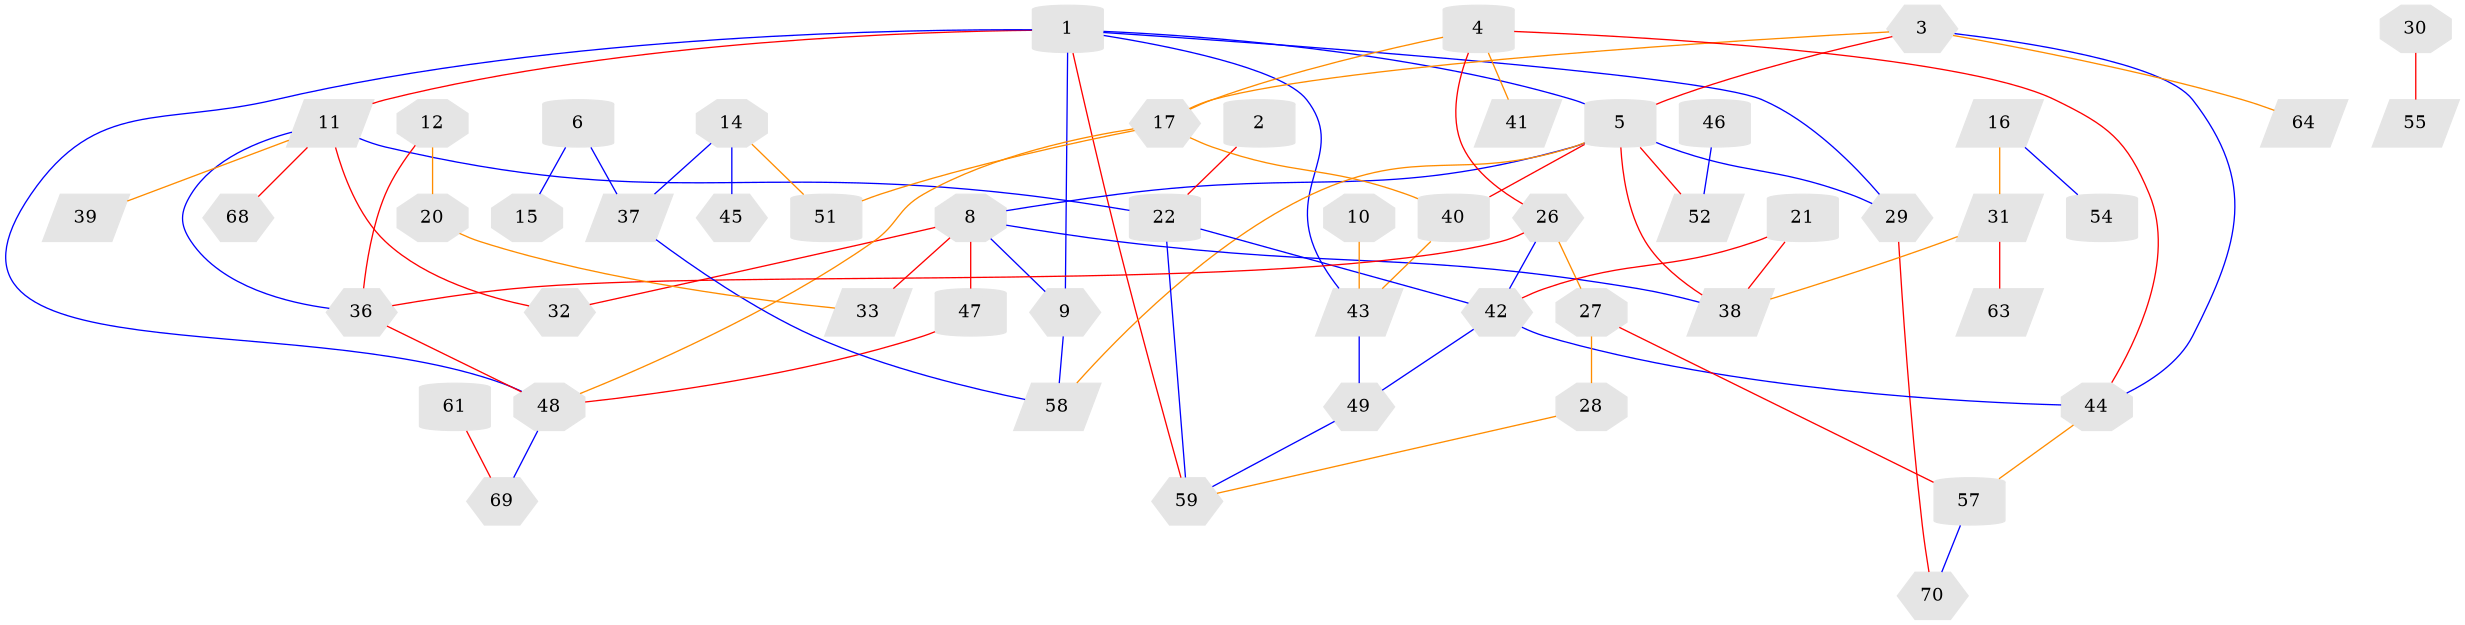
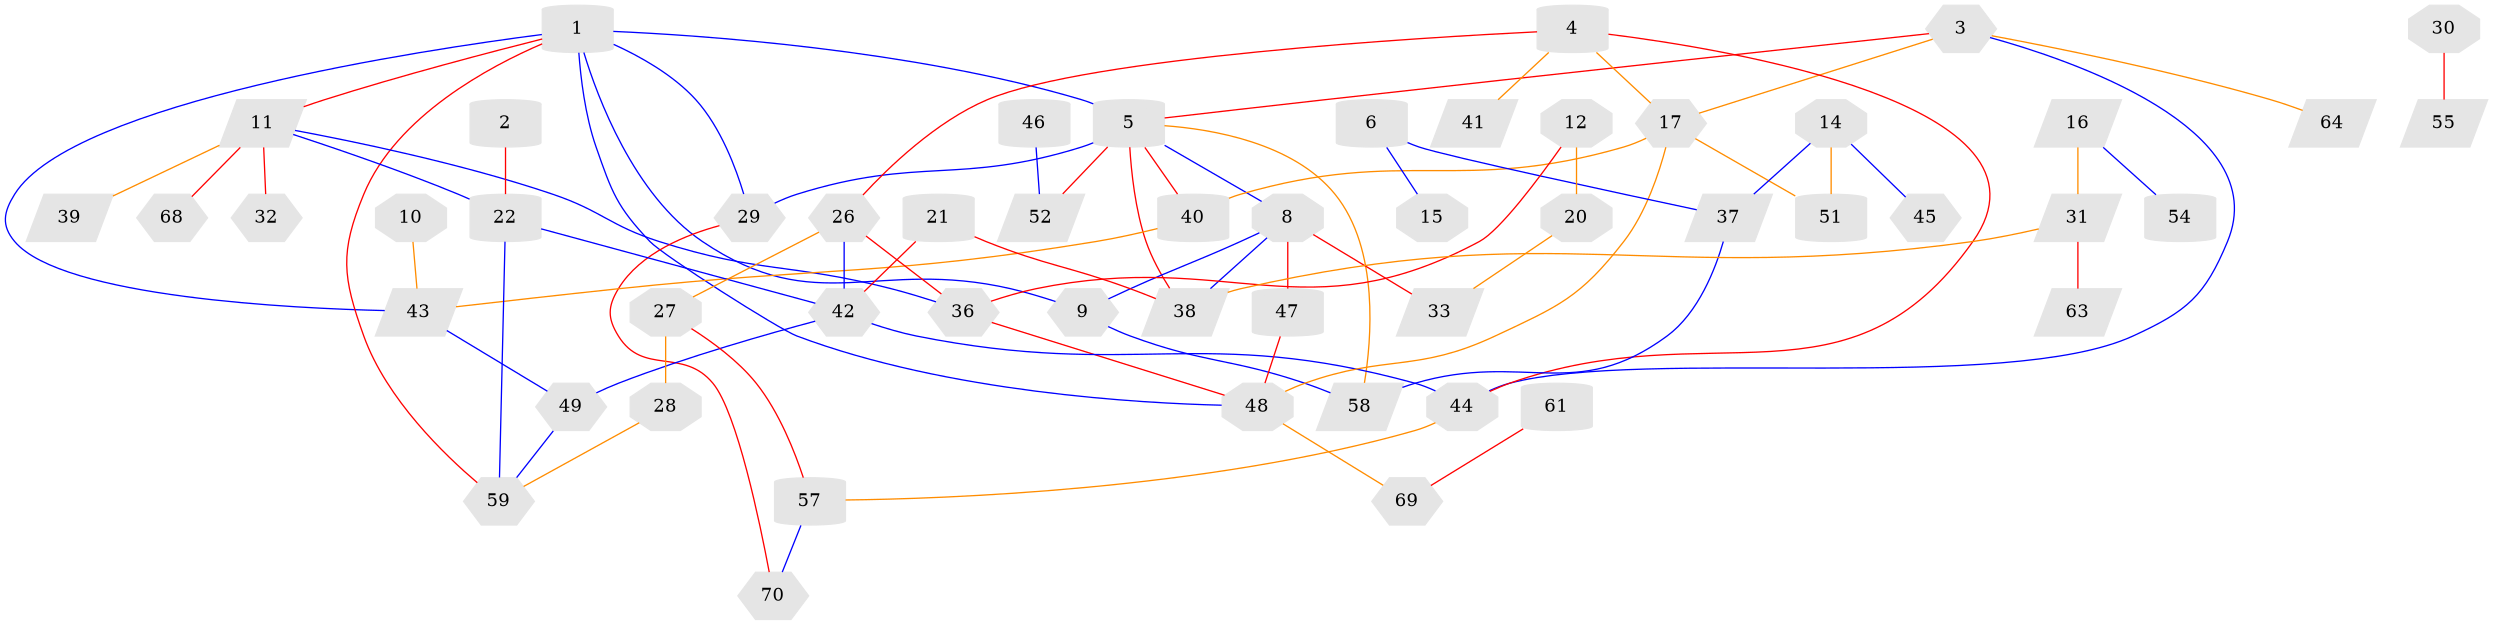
edge "8" -- "32": removed
edge "48" -- "69": color blue -> darkorange
